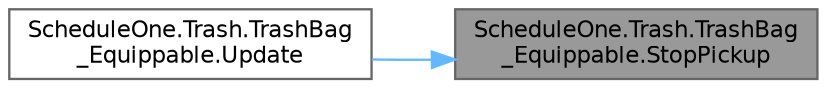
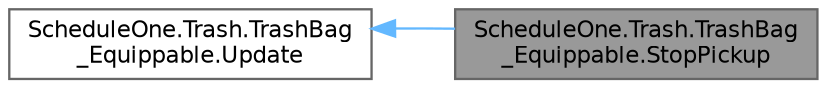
edge "ScheduleOne.Trash.TrashBag _Equippable.Update" -> "ScheduleOne.Trash.TrashBag _Equippable.StopPickup": reversed
